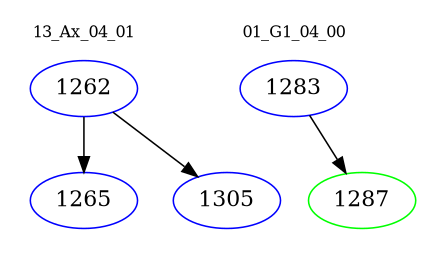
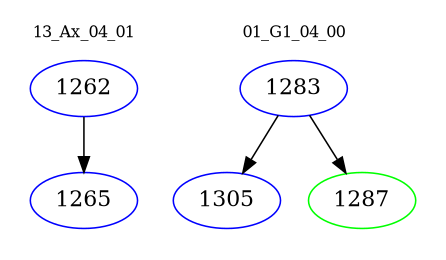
edge "1262" -> "1305": now "1283" -> "1305"
